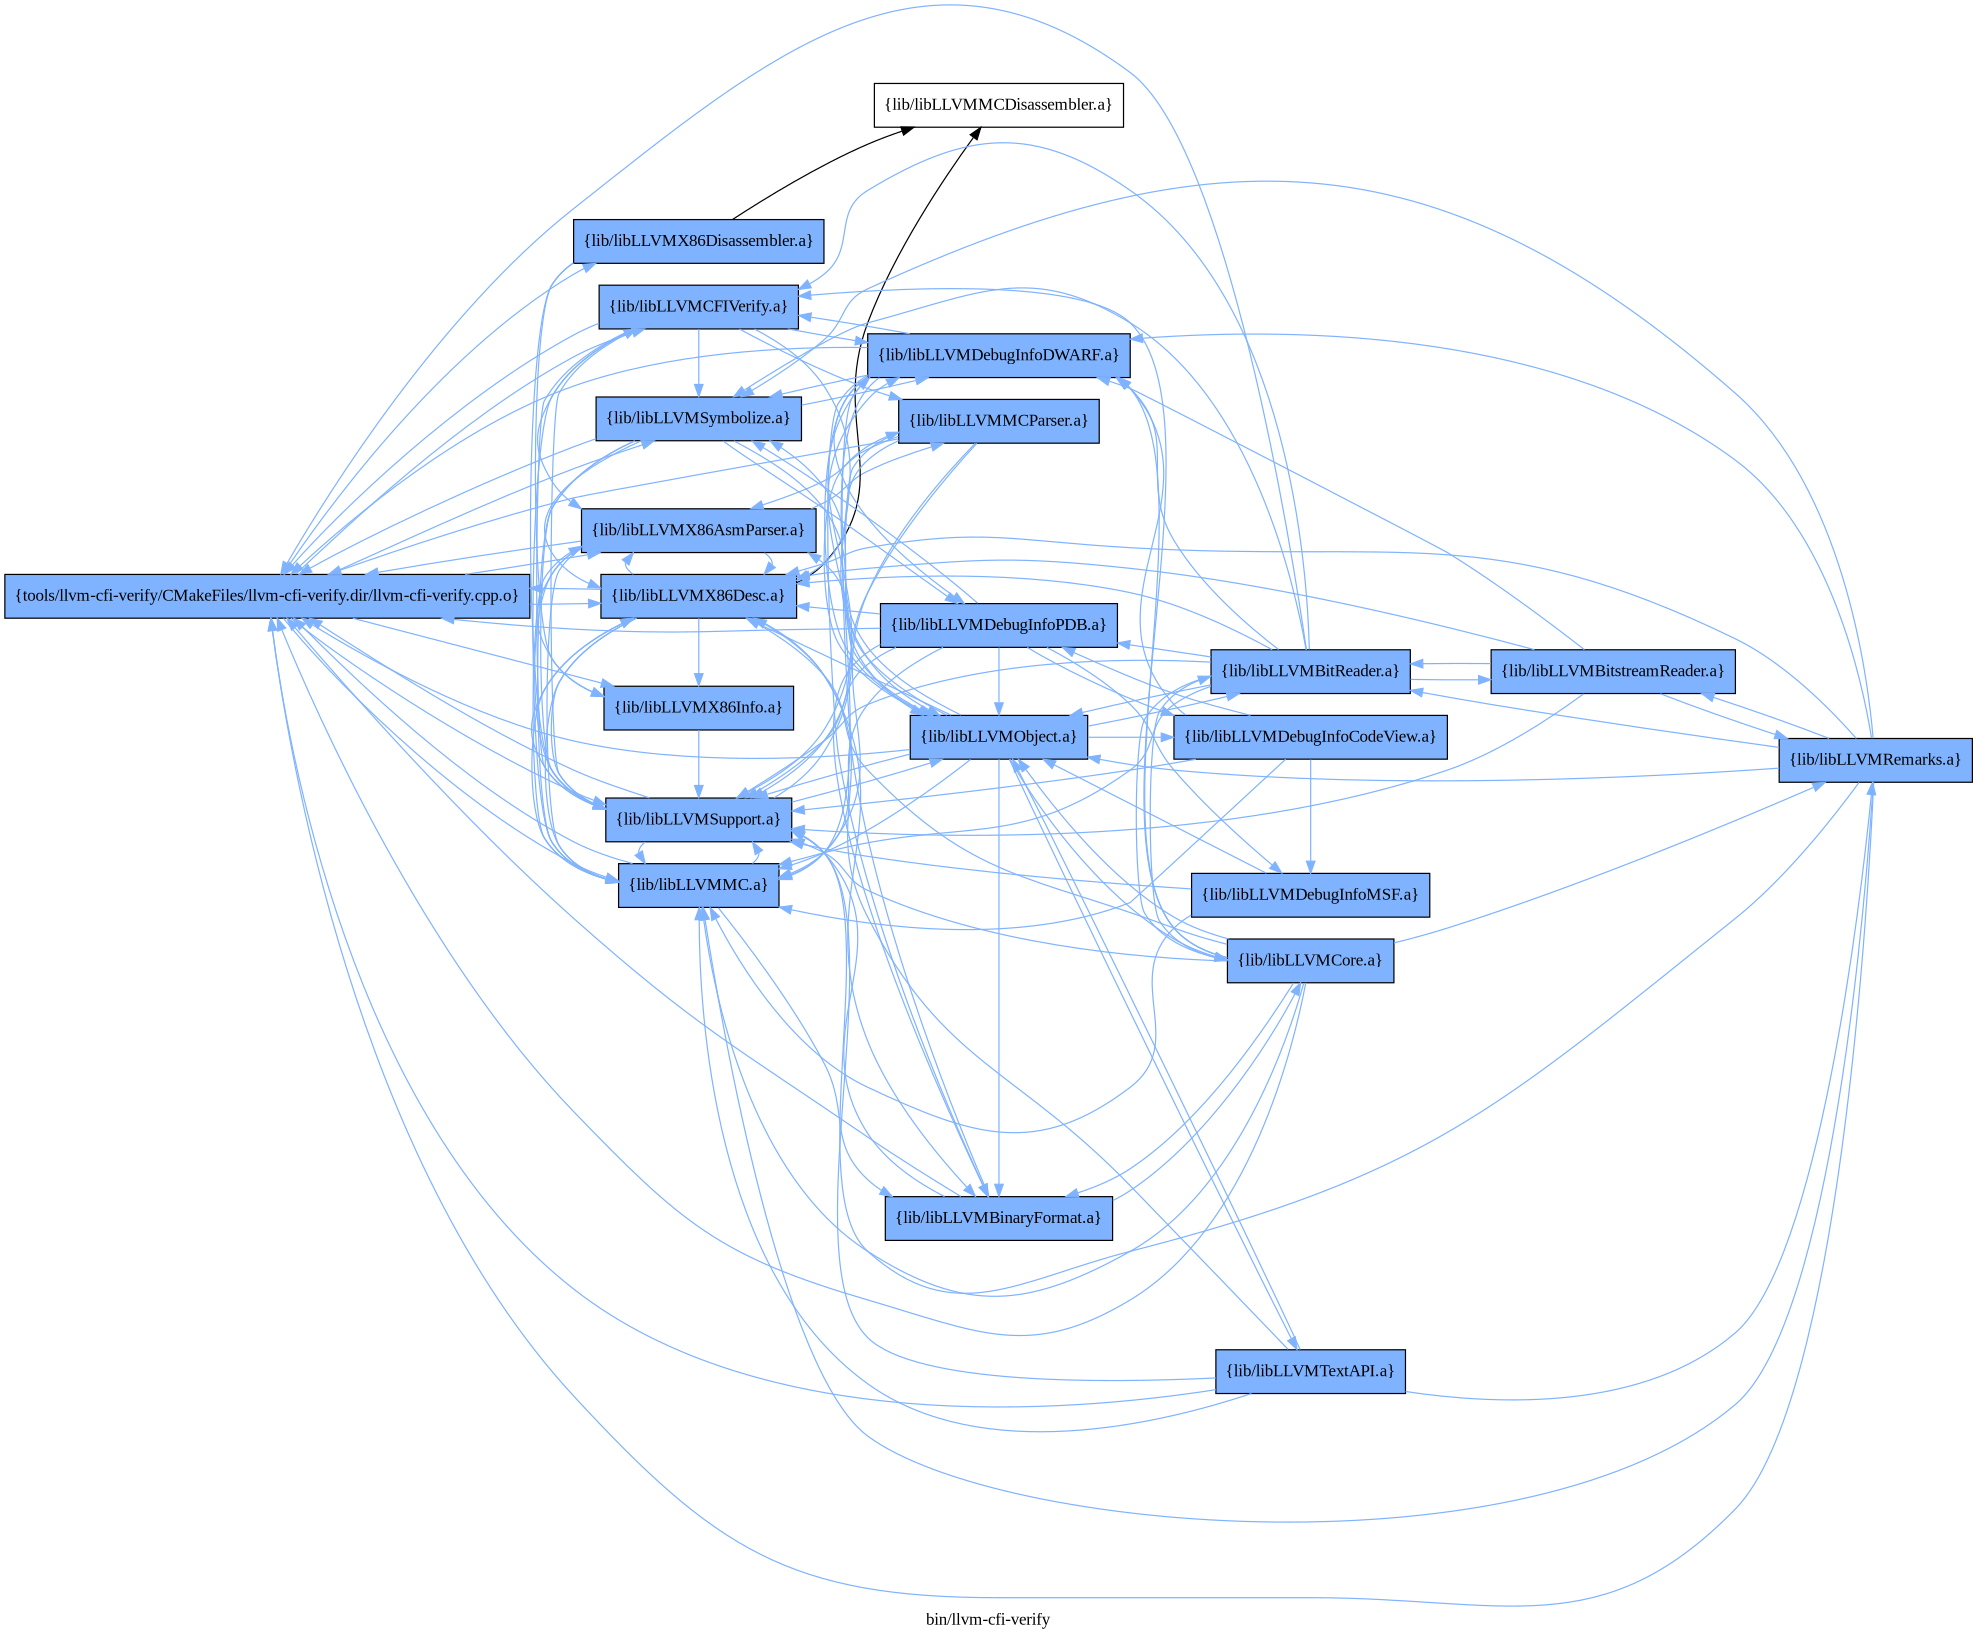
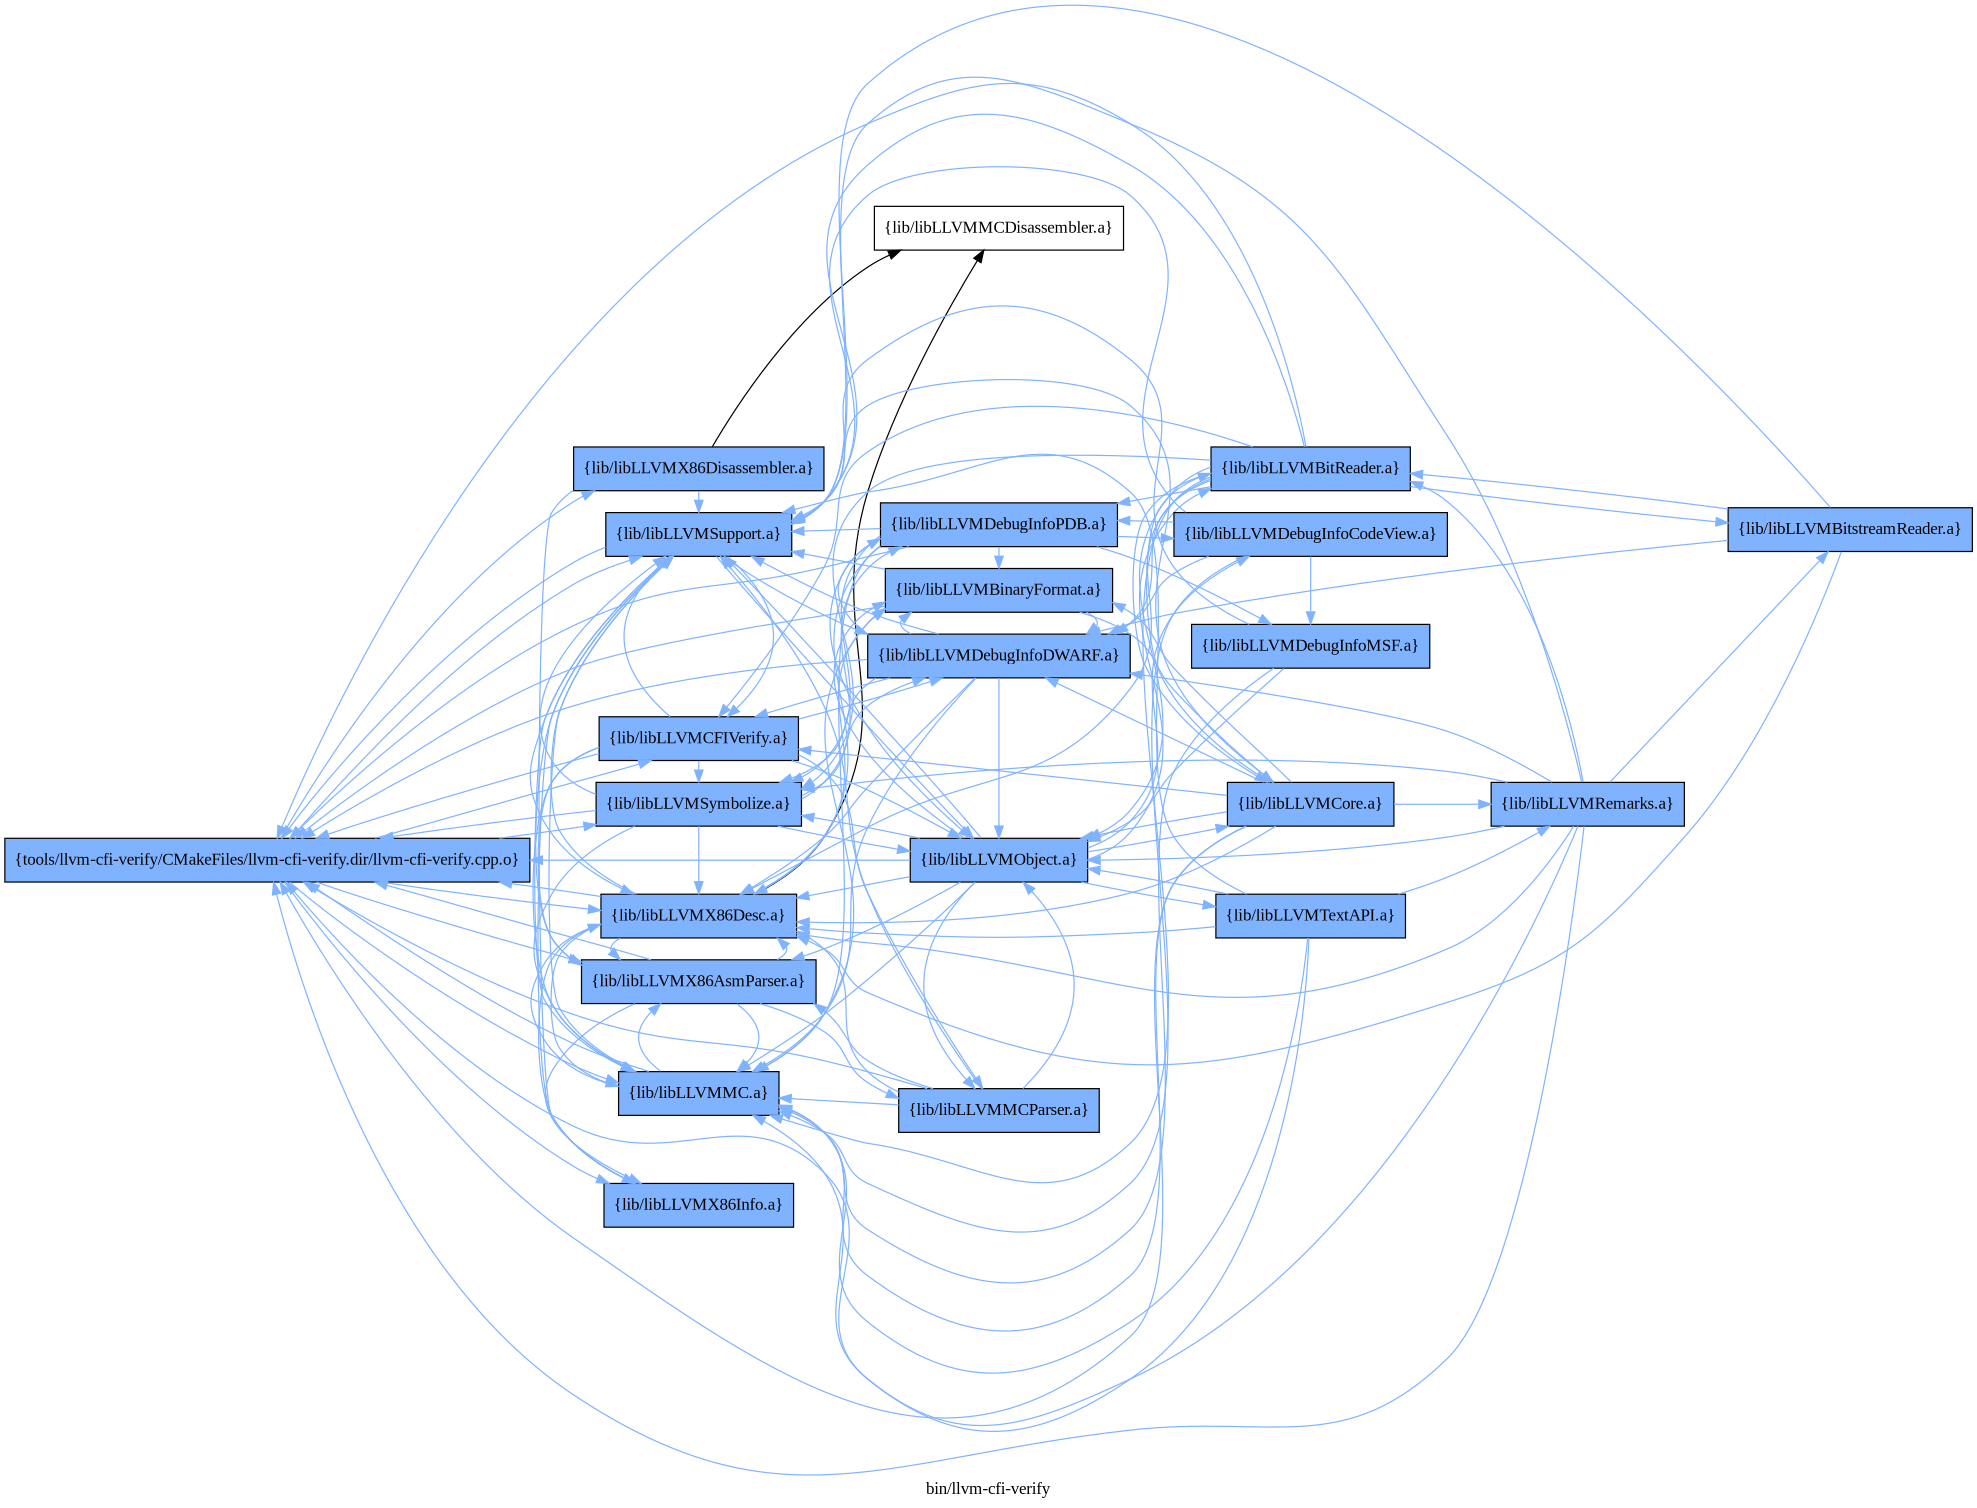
edge "{lib/libLLVMBitstreamReader.a}" -> "{lib/libLLVMRemarks.a}": removed
edge "{lib/libLLVMDebugInfoDWARF.a}" -> "{lib/libLLVMX86Desc.a}": added
